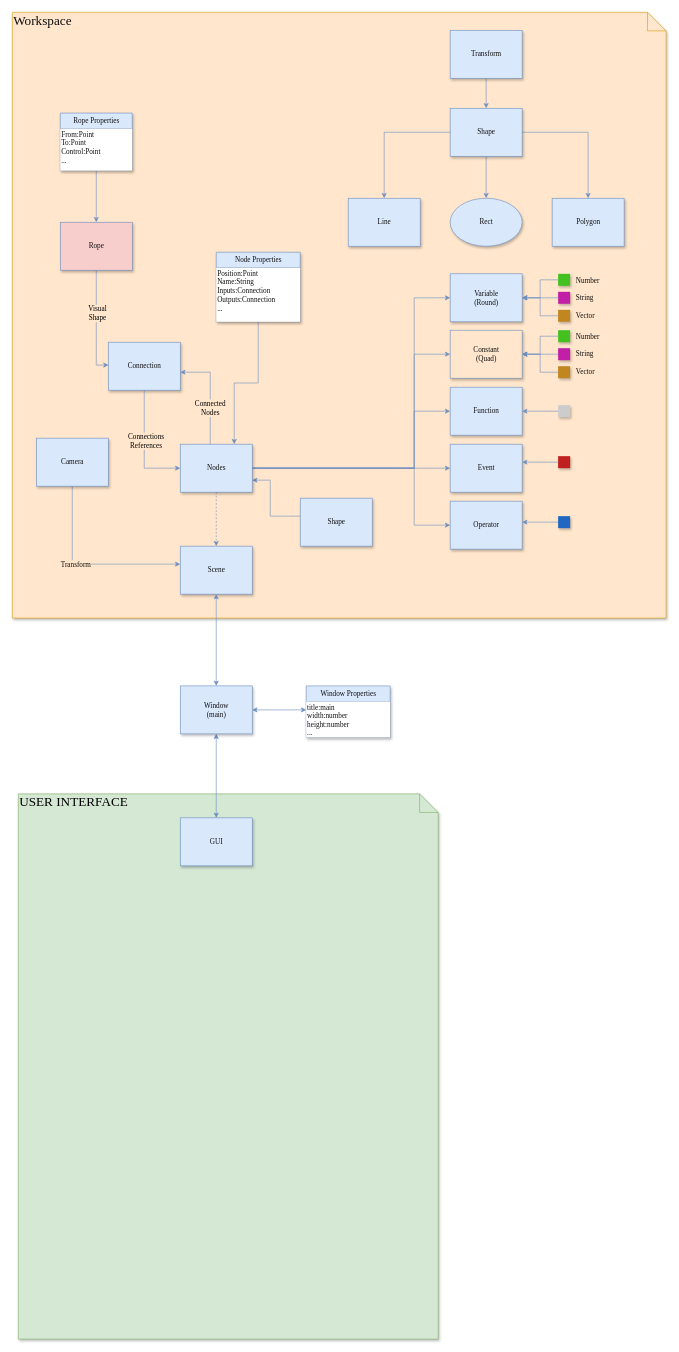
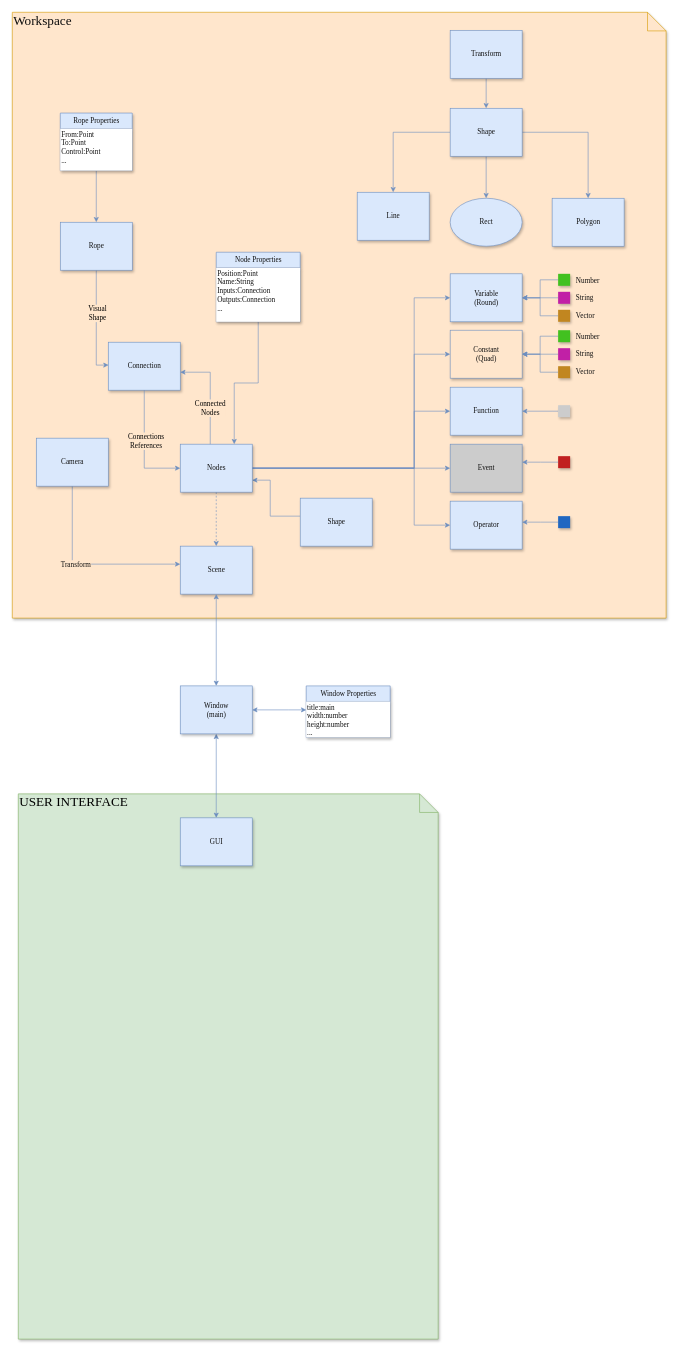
node "Line": moved (384, 222) -> (393, 216)
node "Rope": fillcolor #f8cecc -> #dae8fc
node "Event": fillcolor #dae8fc -> #cccccc
